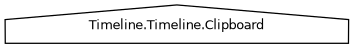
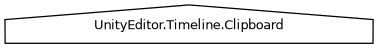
node "Timeline.Timeline.Clipboard": label "Timeline.Timeline.Clipboard" -> "UnityEditor.Timeline.Clipboard"
